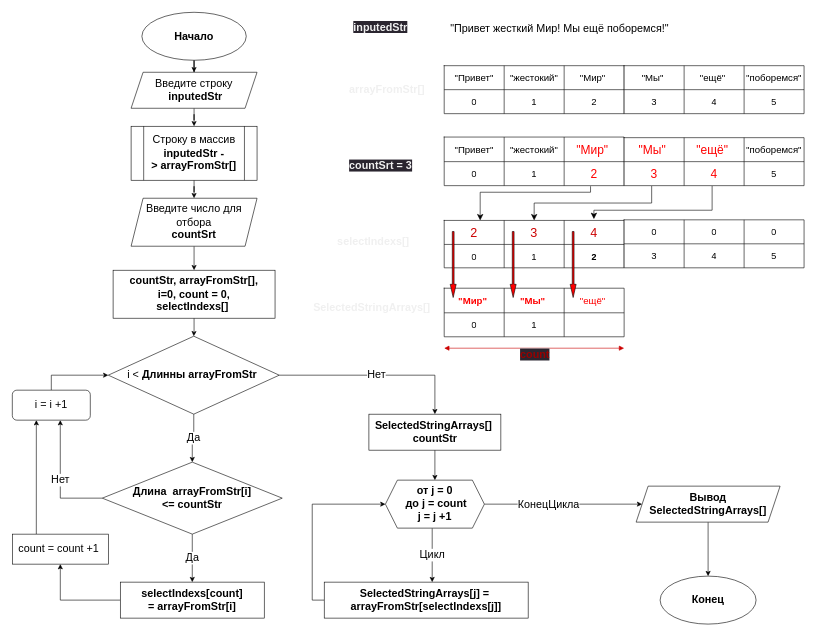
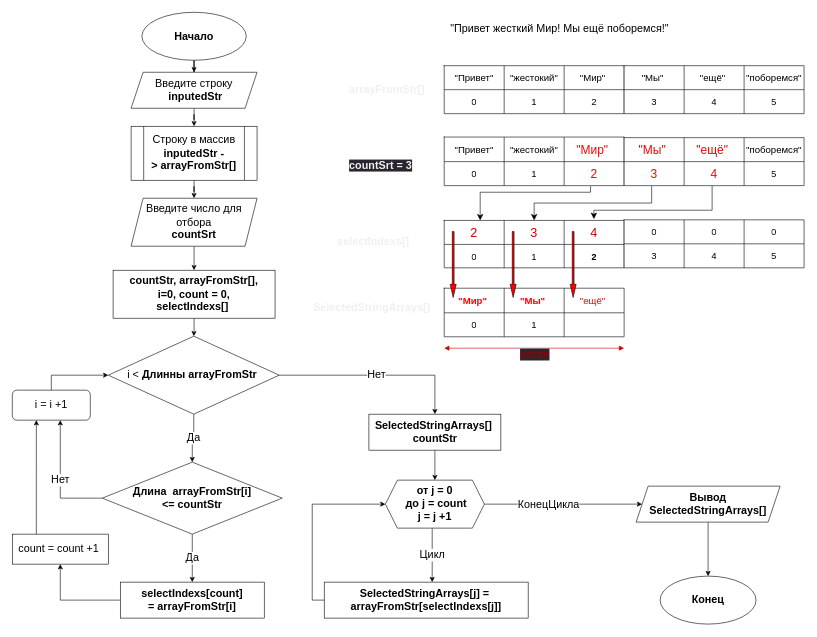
node "inputedStr": removed
